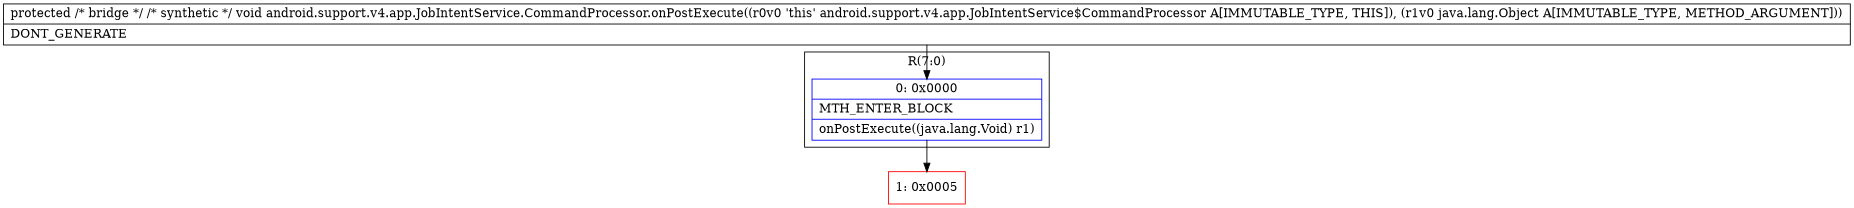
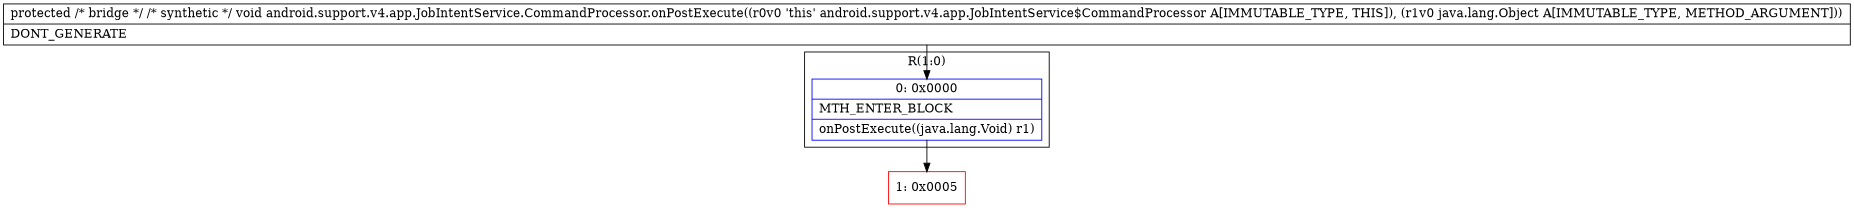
cluster "R(7:0)": label "R(7:0)" -> "R(1:0)"
